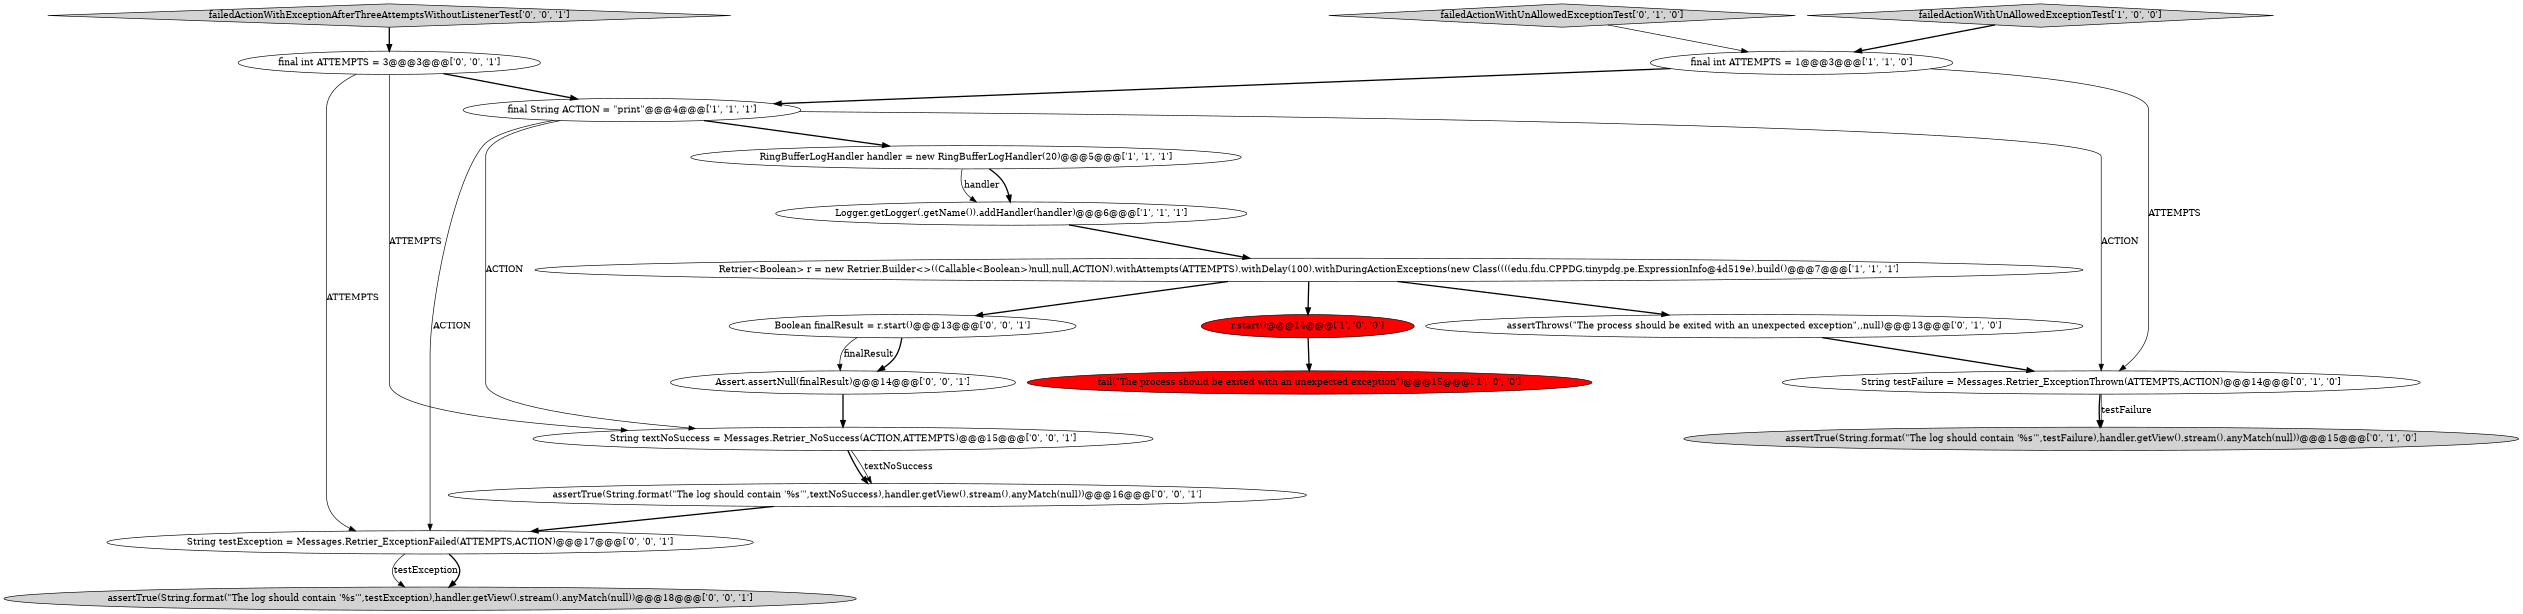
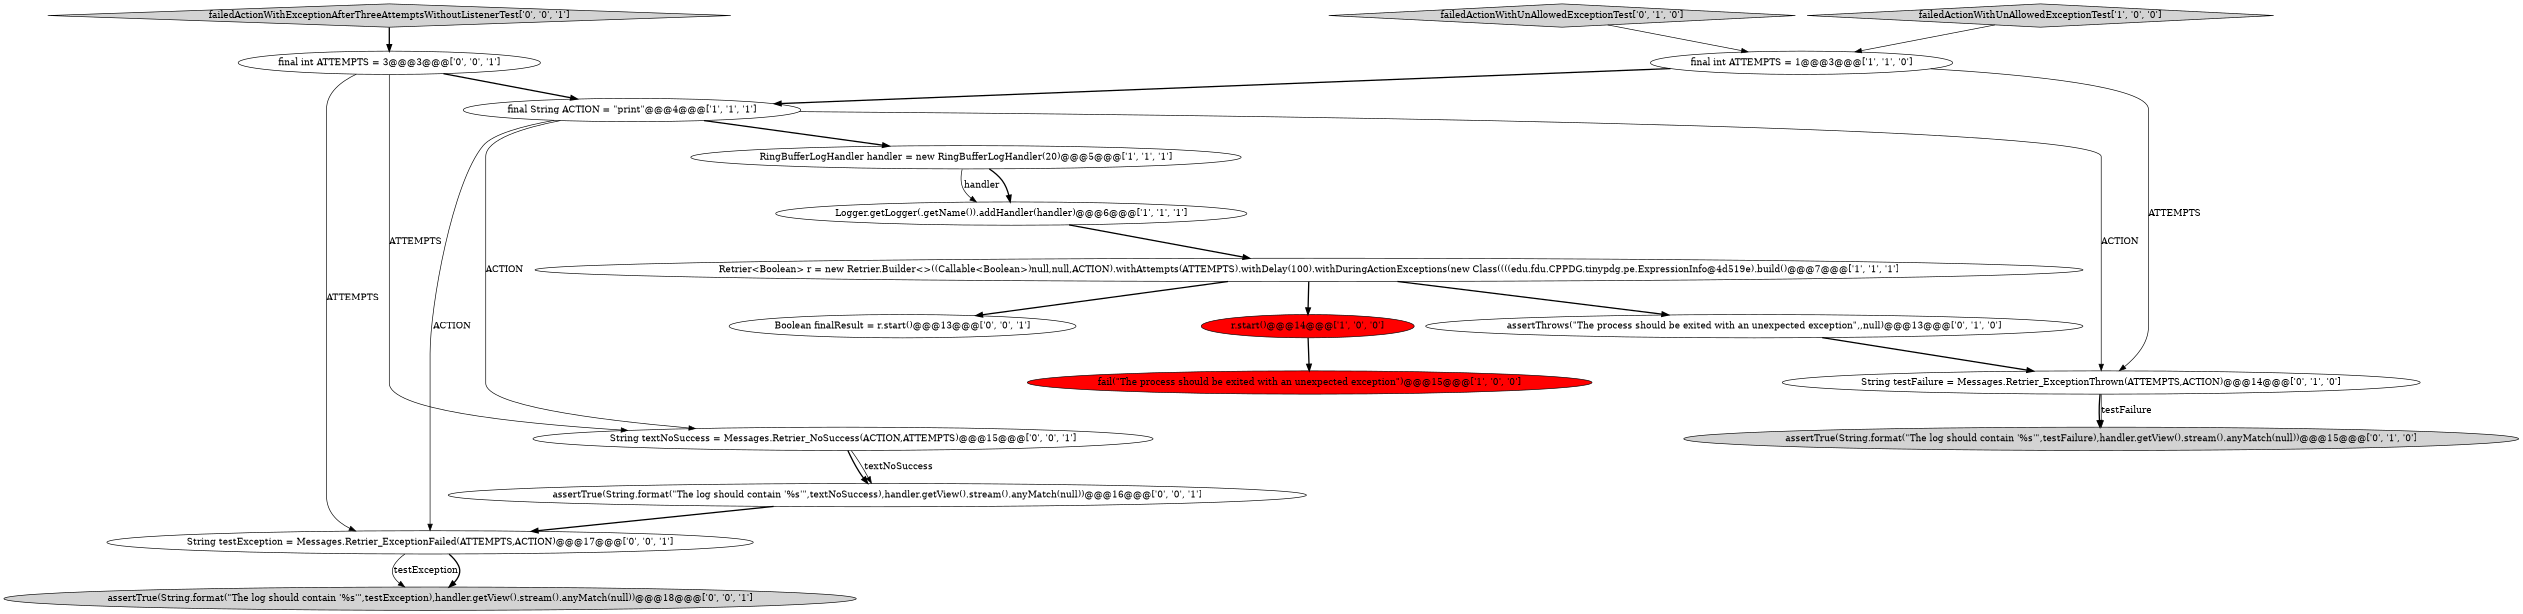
edge "failedActionWithUnAllowedExceptionTest['1', '0', '0']" -> "final int ATTEMPTS = 1@@@3@@@['1', '1', '0']": style bold -> solid
node "Assert.assertNull(finalResult)@@@14@@@['0', '0', '1']": removed
